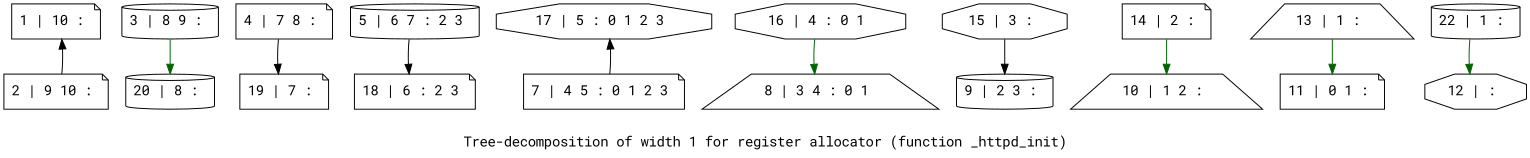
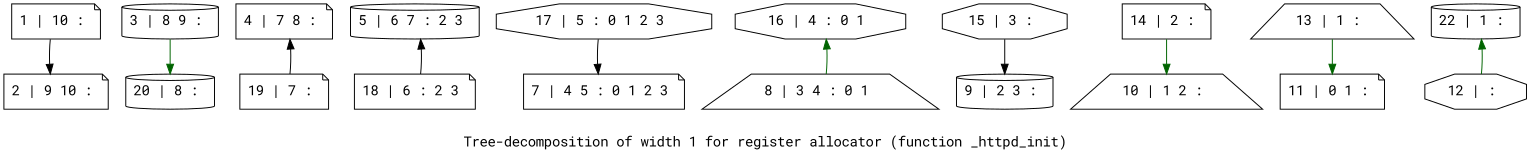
edge "4 | 7 8 :" -> "19 | 7 :": reversed
edge "5 | 6 7 : 2 3" -> "18 | 6 : 2 3": reversed
edge "16 | 4 : 0 1" -> "8 | 3 4 : 0 1": reversed
edge "22 | 1 :" -> "12 | :": reversed
edge "2 | 9 10 :" -> "1 | 10 :": reversed
edge "7 | 4 5 : 0 1 2 3" -> "17 | 5 : 0 1 2 3": reversed
